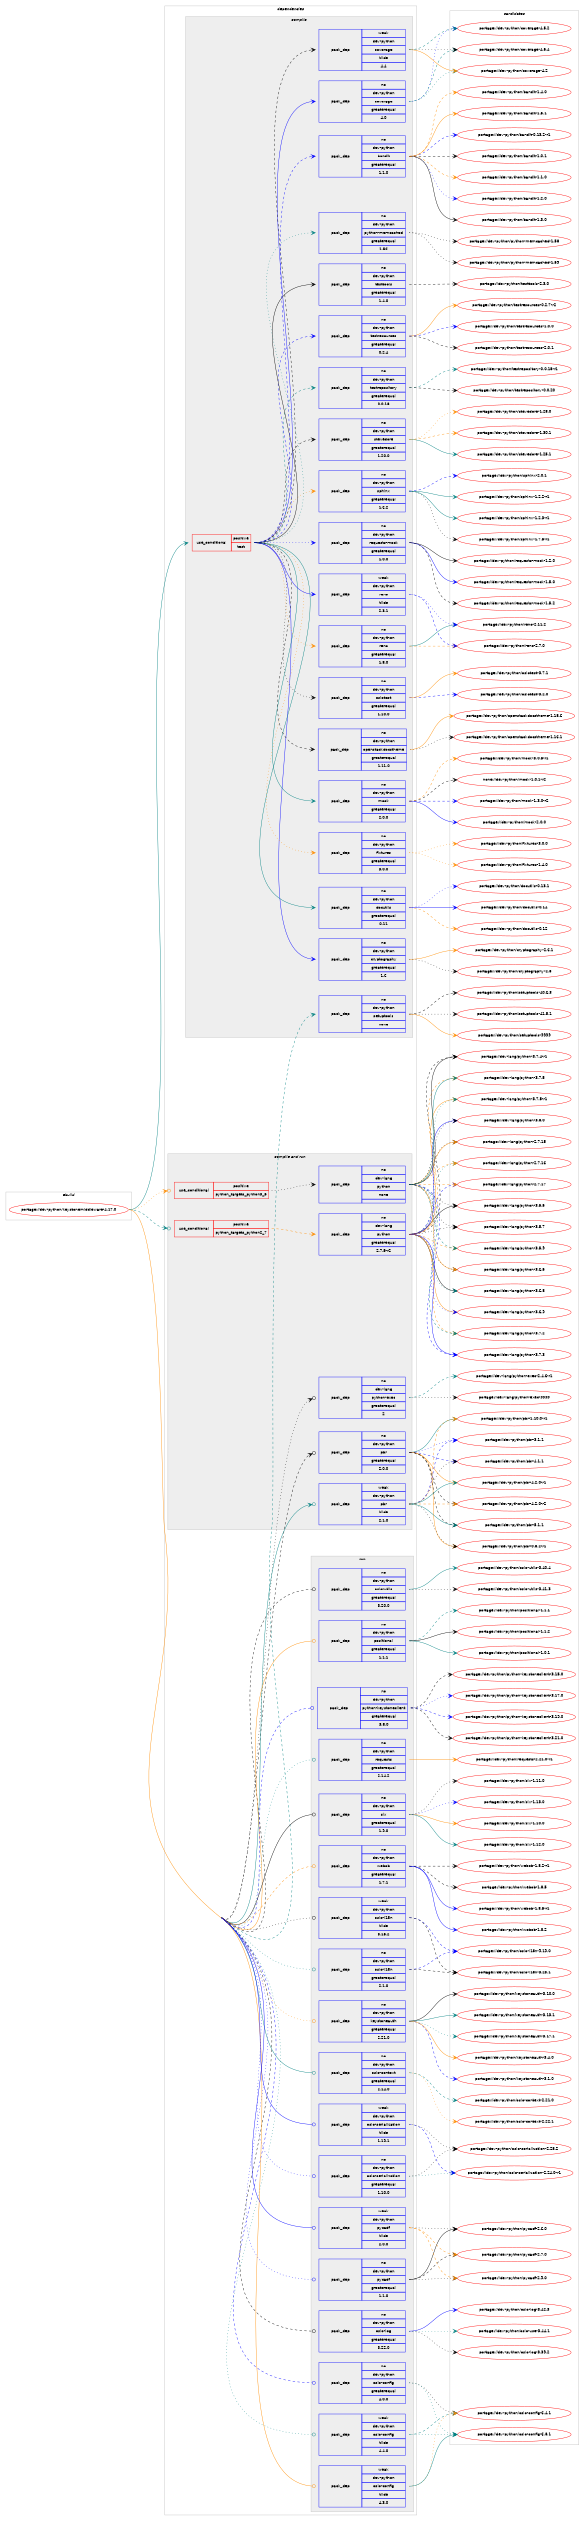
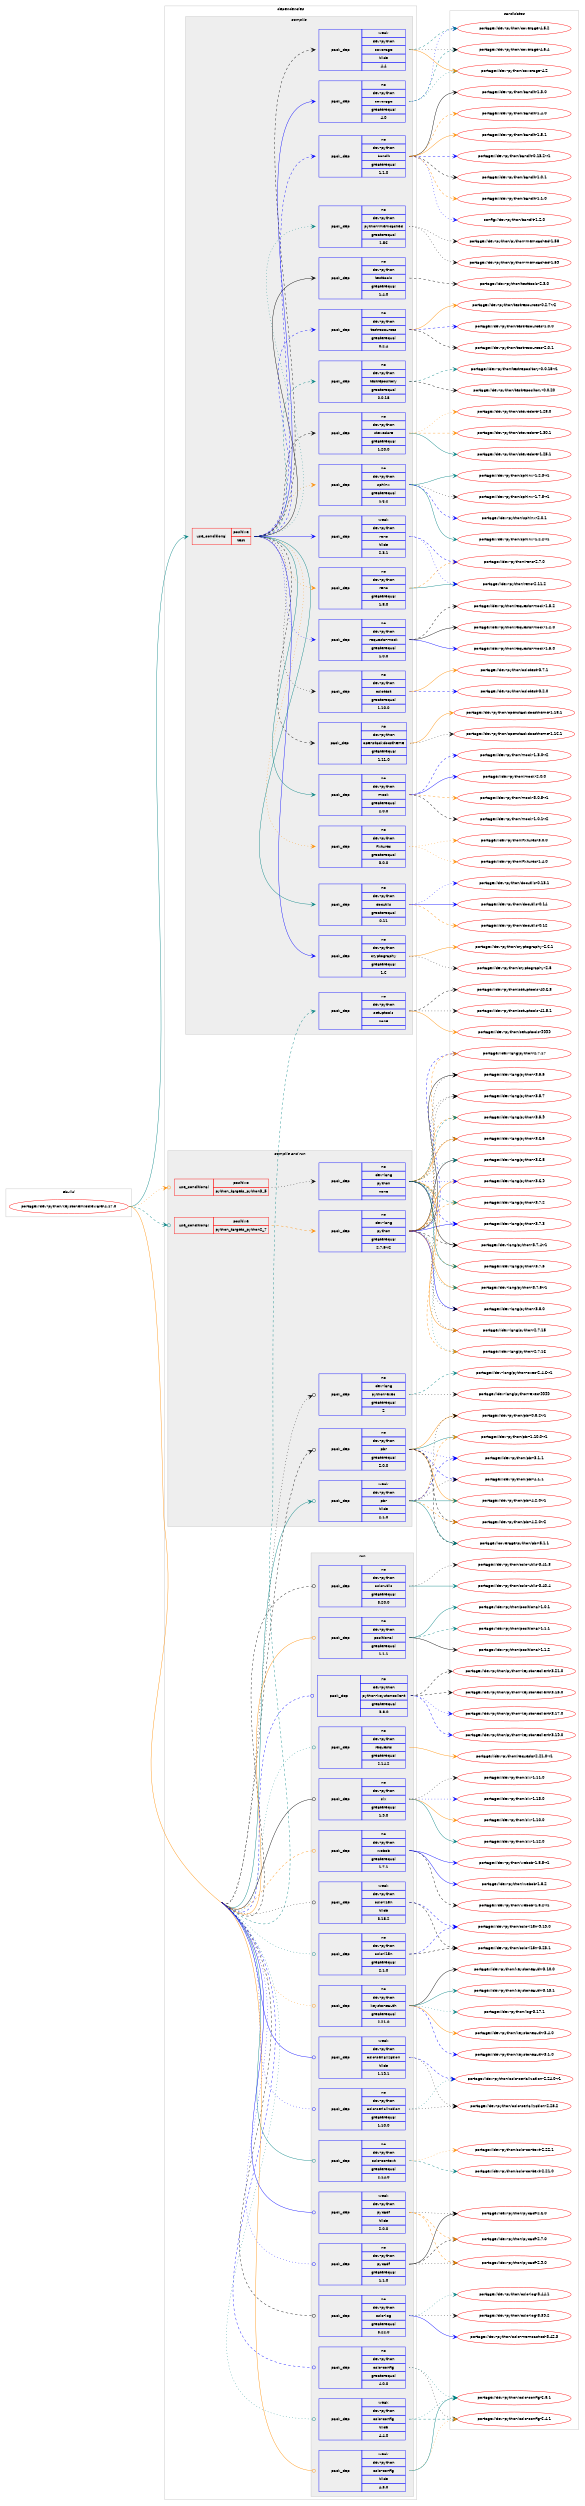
node "portage://dev-python/bandit-1.2.0": label "portage://dev-python/bandit-1.2.0" -> "config://dev-python/bandit-1.2.0"
node "portage://dev-python/openstackdocstheme-1.18.6": label "portage://dev-python/openstackdocstheme-1.18.6" -> "portage://dev-python/openstackdocstheme-1.18.1"
node "none://dev-python/mock-1.0.1-r2": label "none://dev-python/mock-1.0.1-r2" -> "portage://dev-python/mock-1.0.1-r2"
node "portage://dev-python/pbr-5.1.1": label "portage://dev-python/pbr-5.1.1" -> "portage://coverage-python/pbr-5.1.1"
node "portage://dev-python/webob-1.8.5": removed
node "portage://dev-python/keystoneauth-3.17.1": label "portage://dev-python/keystoneauth-3.17.1" -> "portage://dev-python/log-3.17.1"
node "portage://dev-python/oslo-log-3.42.3": label "portage://dev-python/oslo-log-3.42.3" -> "portage://dev-python/oslo-memcached-3.42.3"
node "portage://dev-python/oslo-use-3.44.1": label "portage://dev-python/oslo-use-3.44.1" -> "portage://dev-python/oslo-log-3.44.1"
